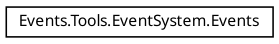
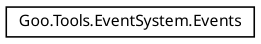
node "Events.Tools.EventSystem.Events": label "Events.Tools.EventSystem.Events" -> "Goo.Tools.EventSystem.Events"
